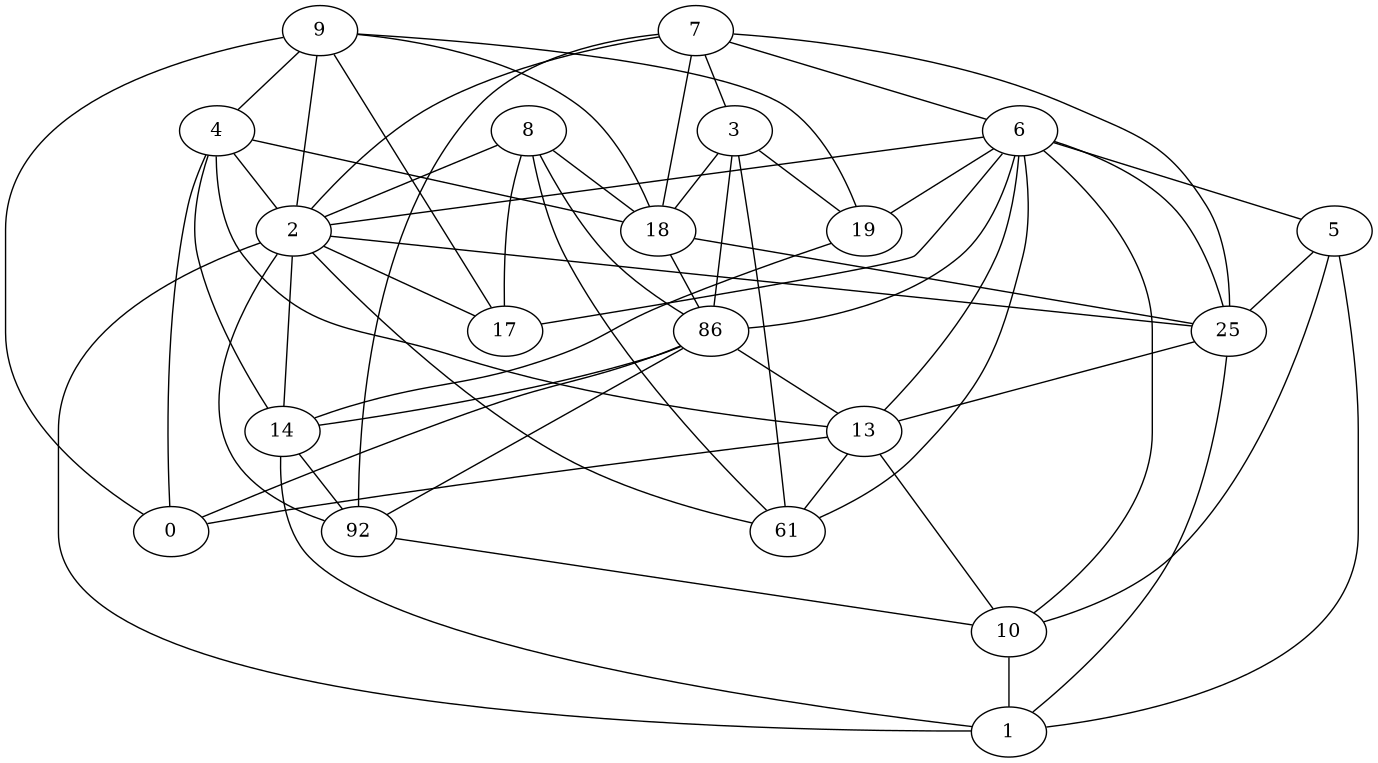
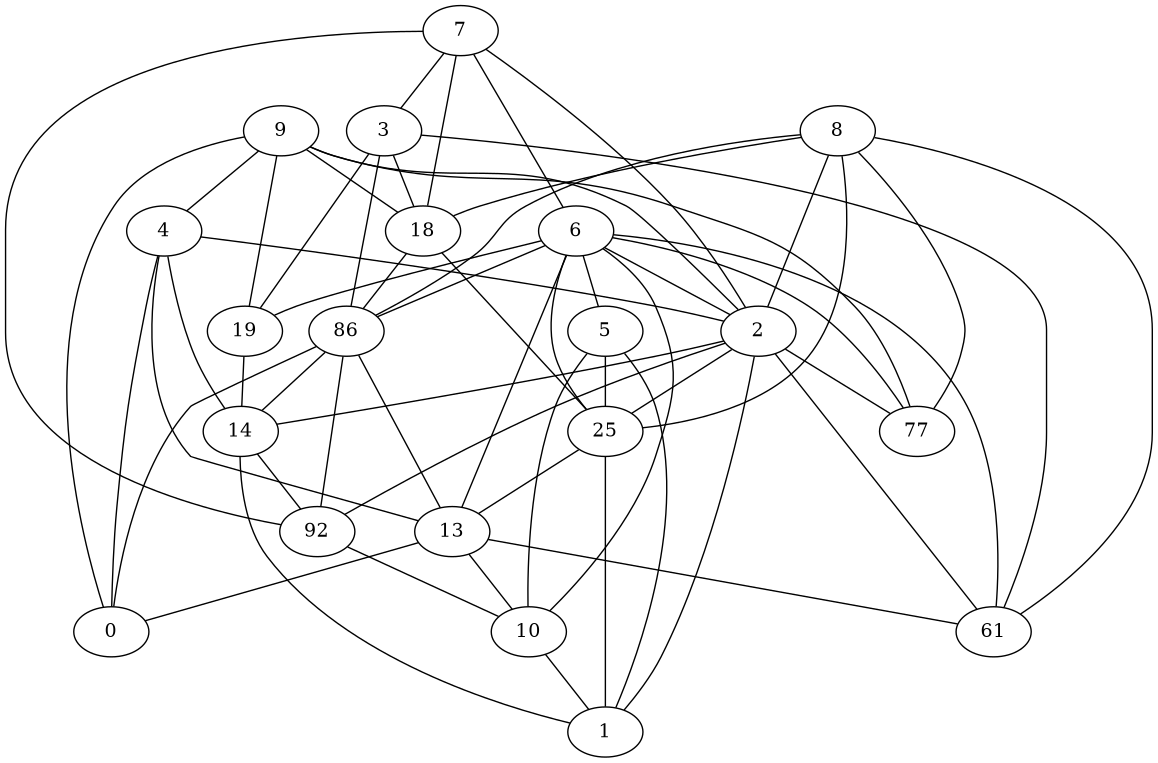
edge "7" -- "25": now "8" -- "25"
edge "4" -- "18": removed
node "17": label "17" -> "77"
